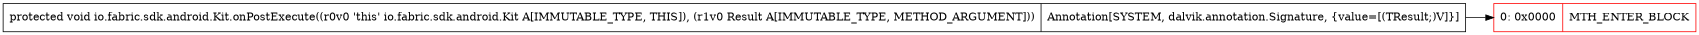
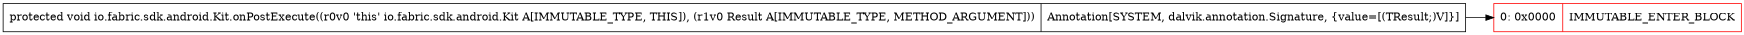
node "0: 0x0000": text "MTH_ENTER_BLOCK" -> "IMMUTABLE_ENTER_BLOCK"
